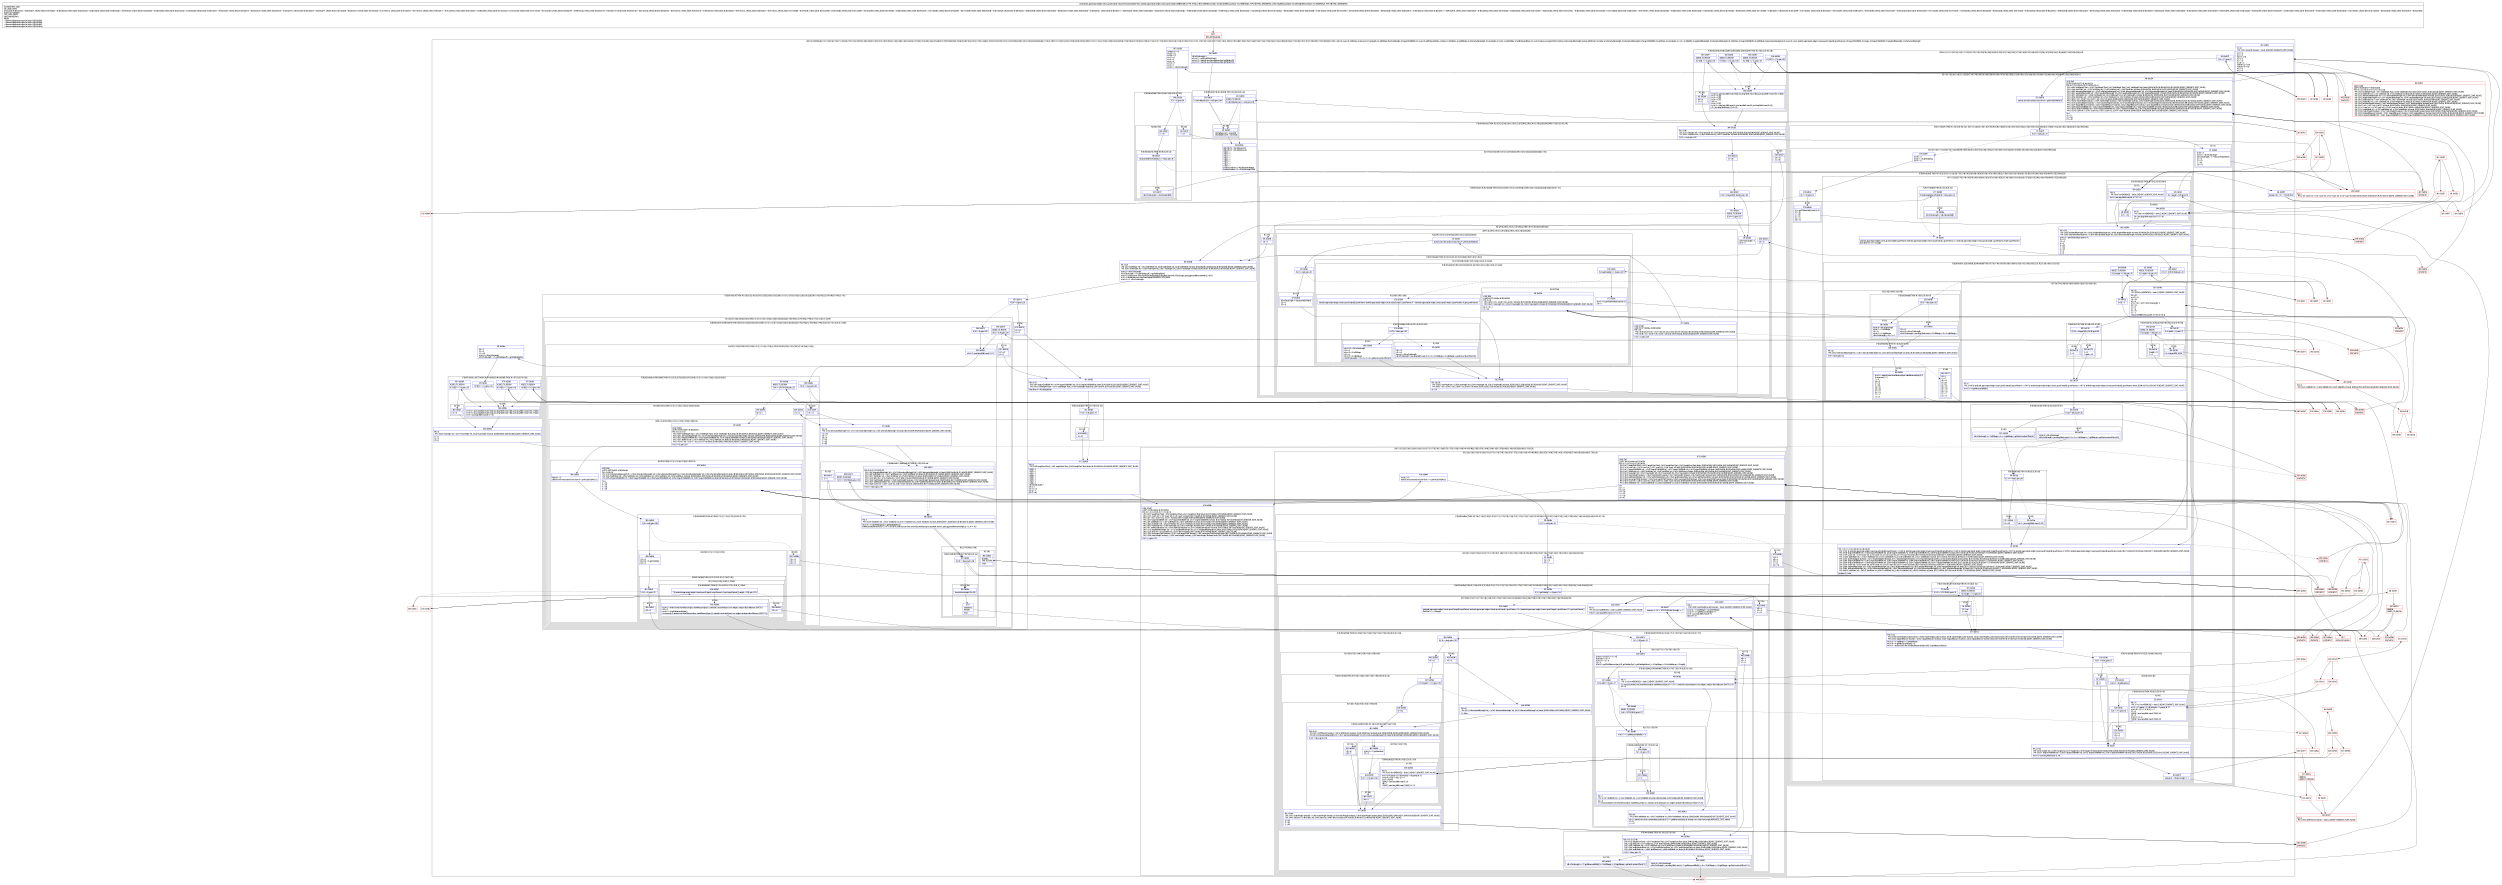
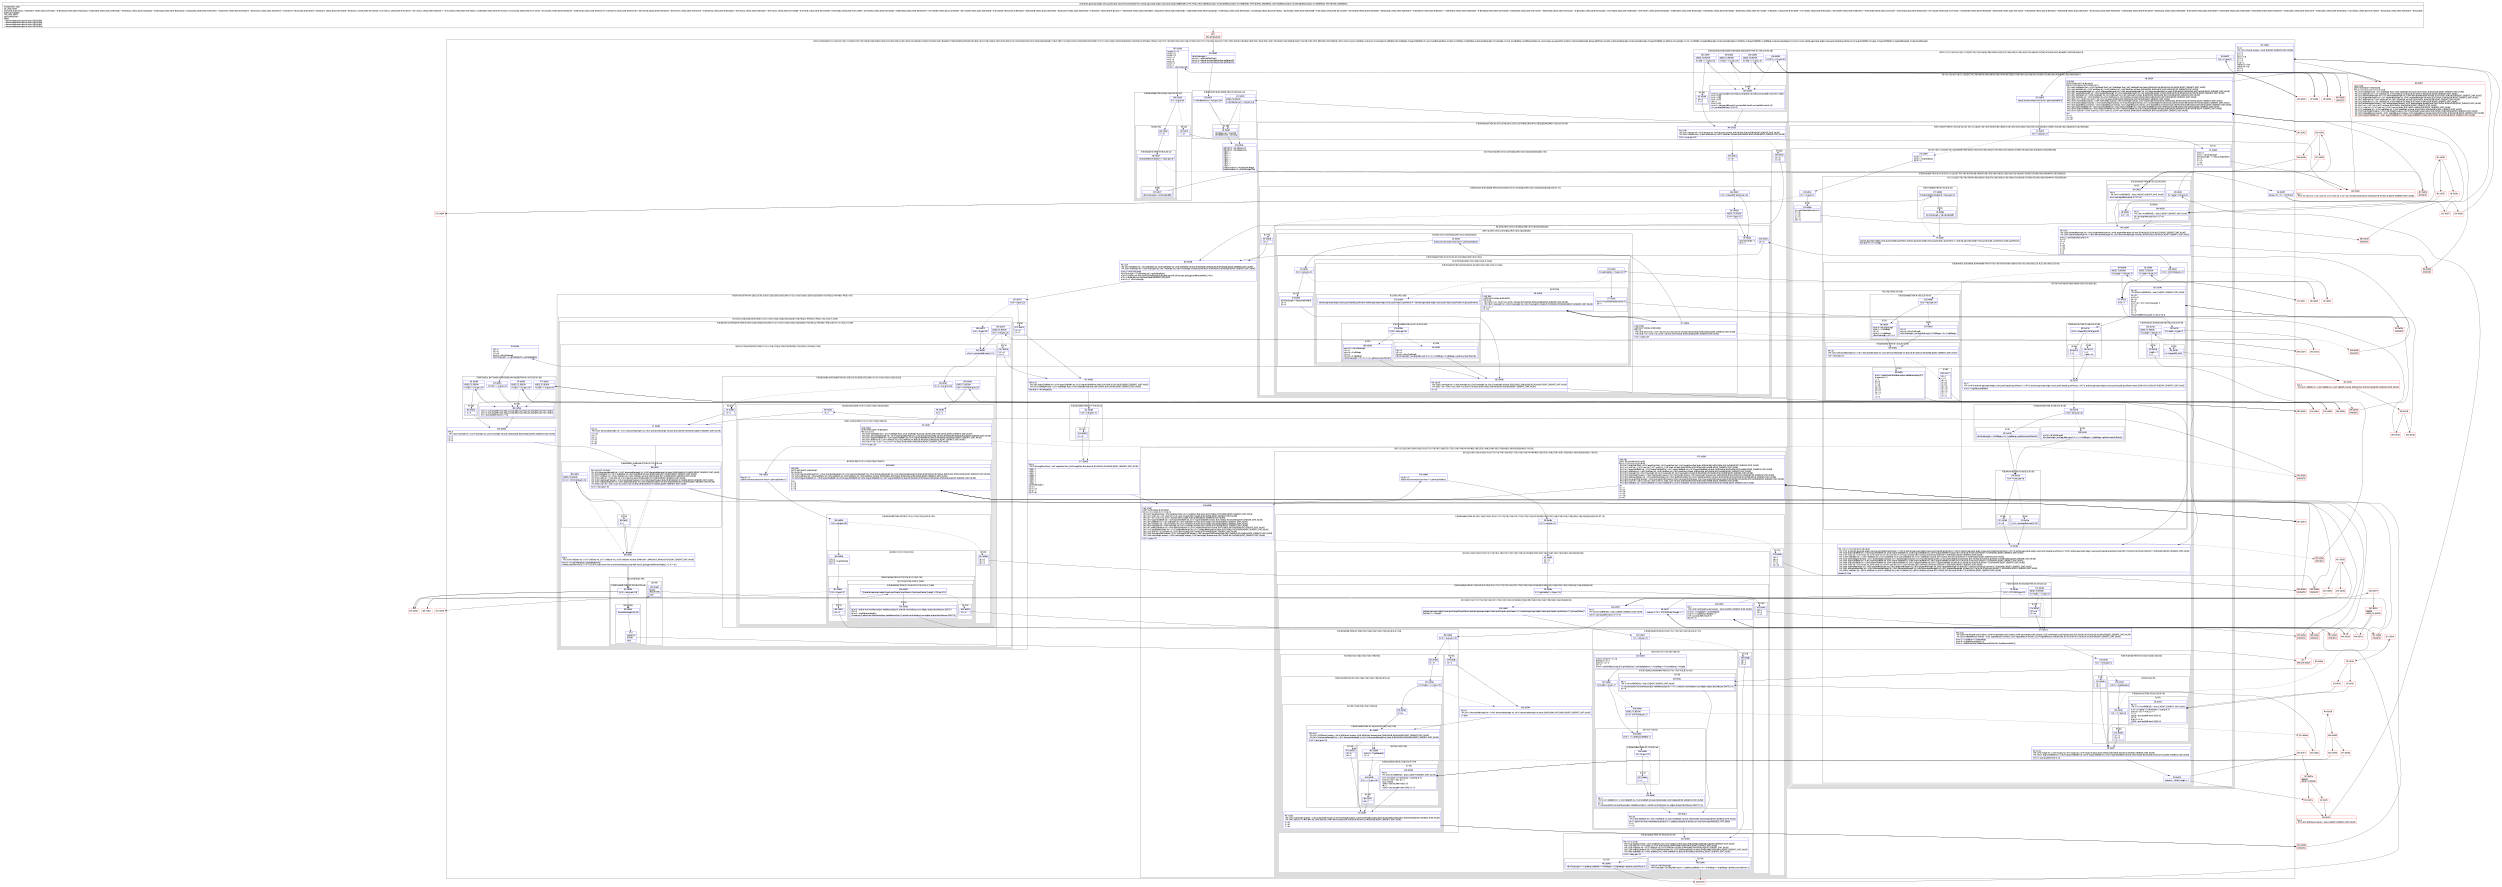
edge "488: 0x0615" -> "489: 0x0617": added
edge "314: 0x01bb" -> "315: 0x01bd": removed
